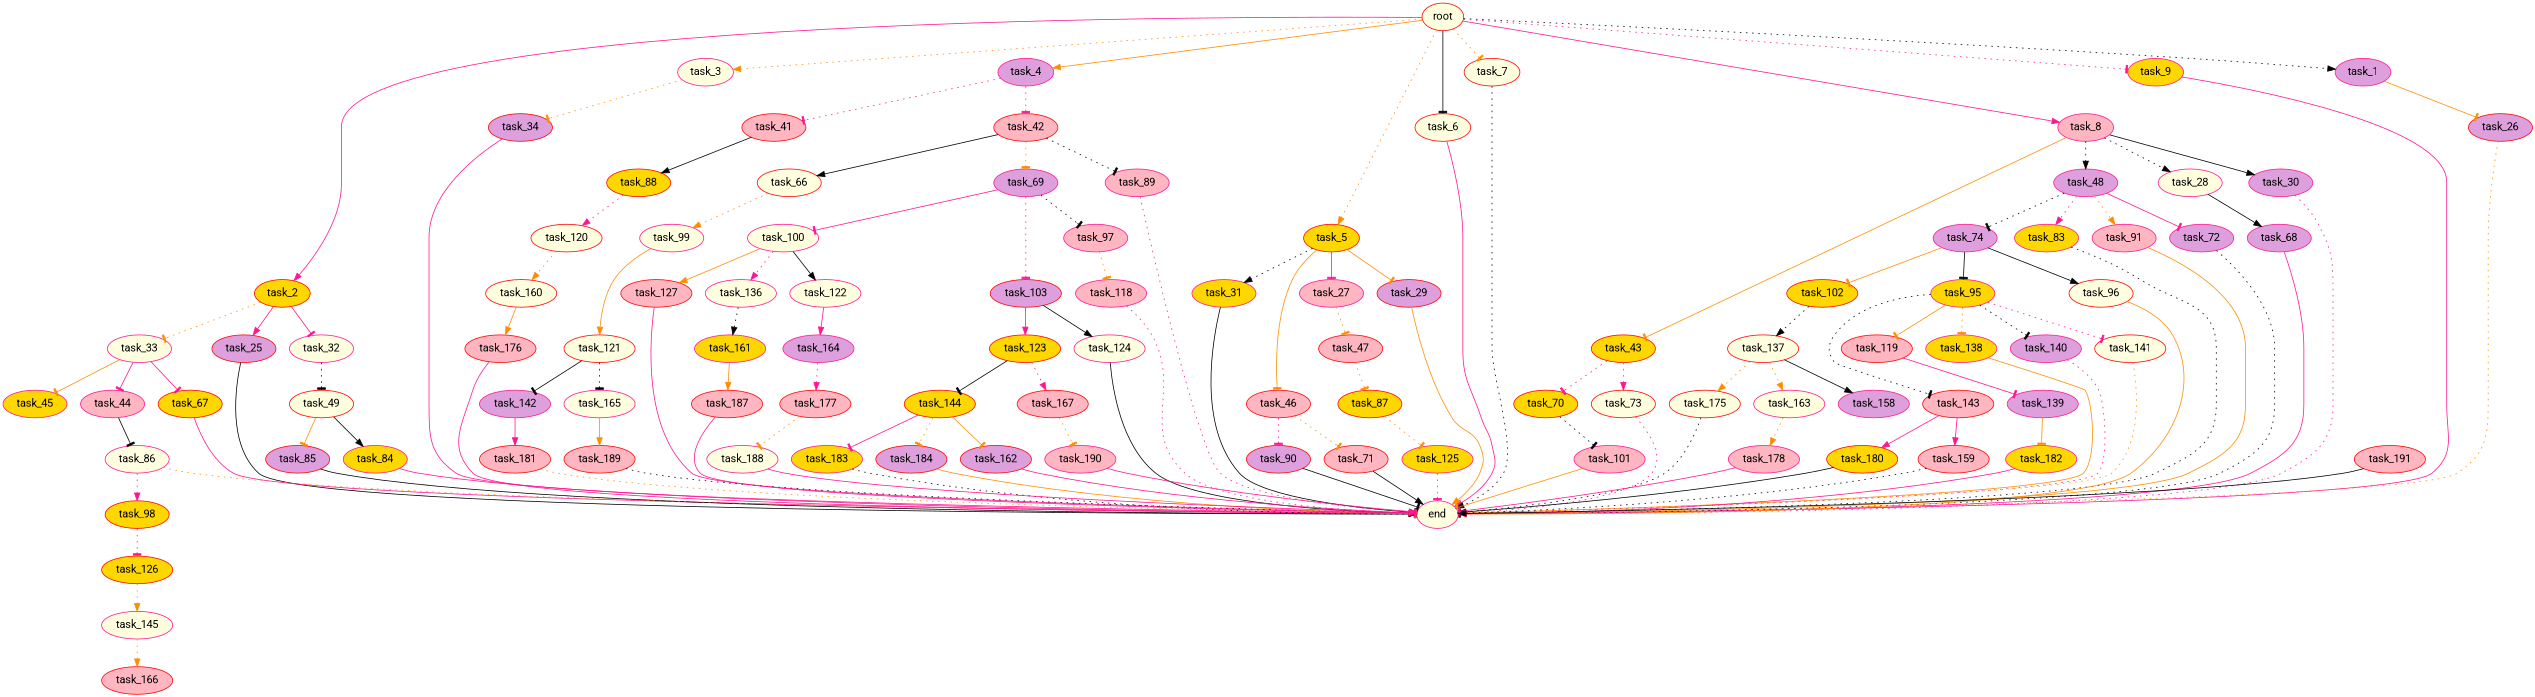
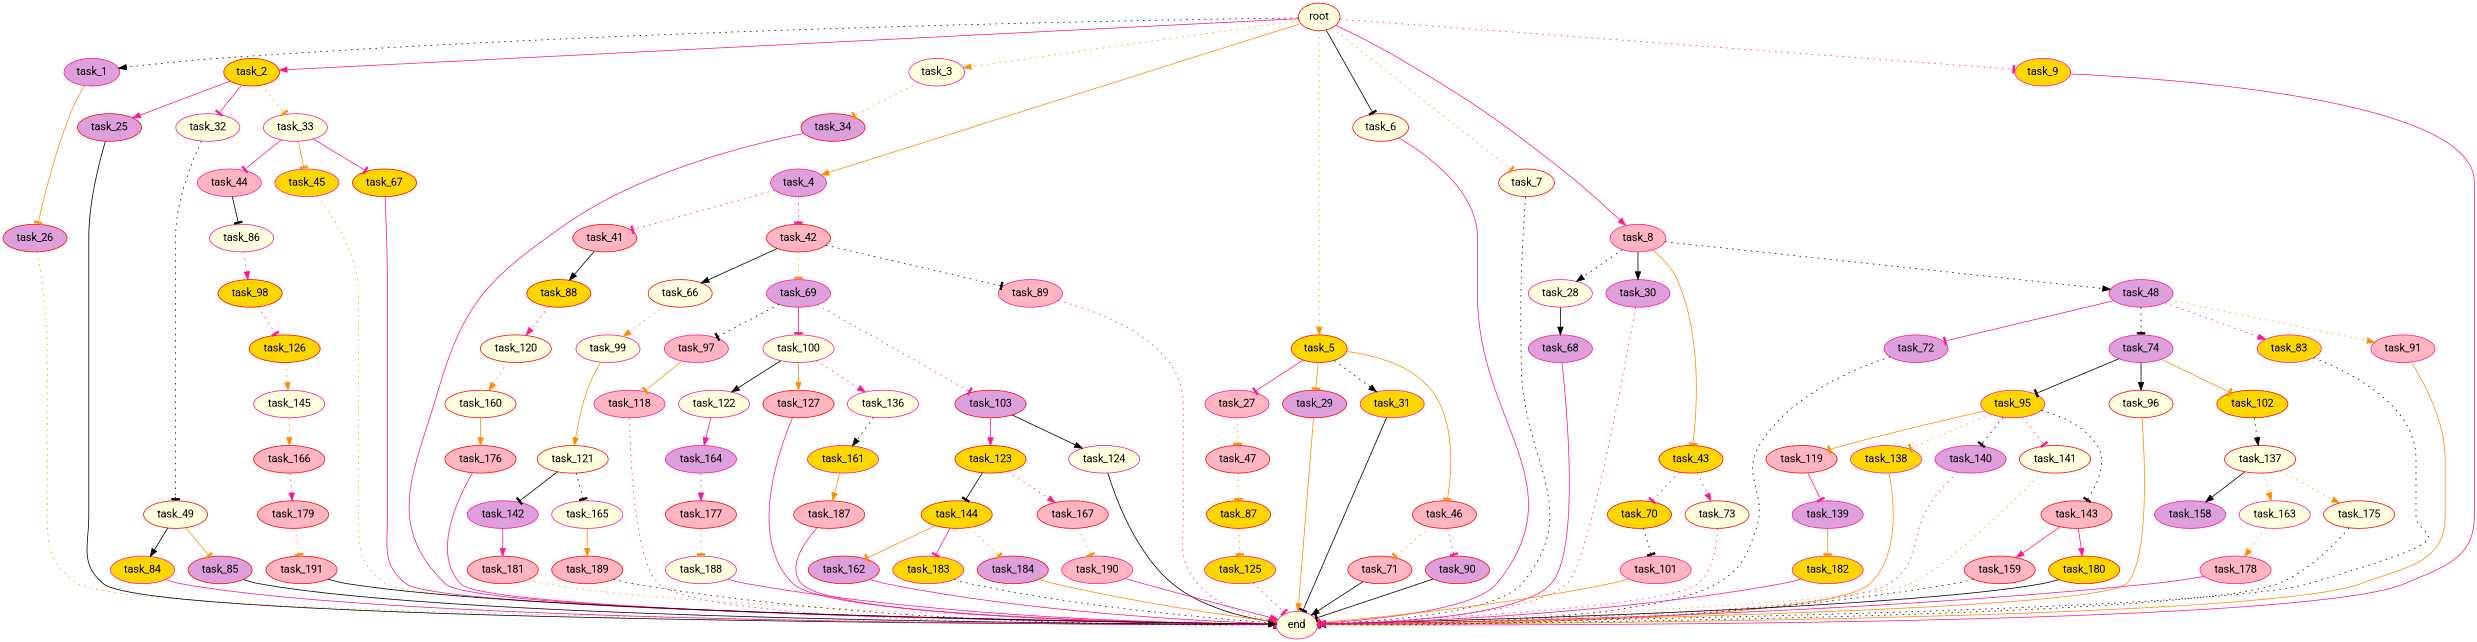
edge "task_97" -> "task_118": style dotted -> solid
edge "task_86" -> "end": now "task_45" -> "end"
node "task_179": added
